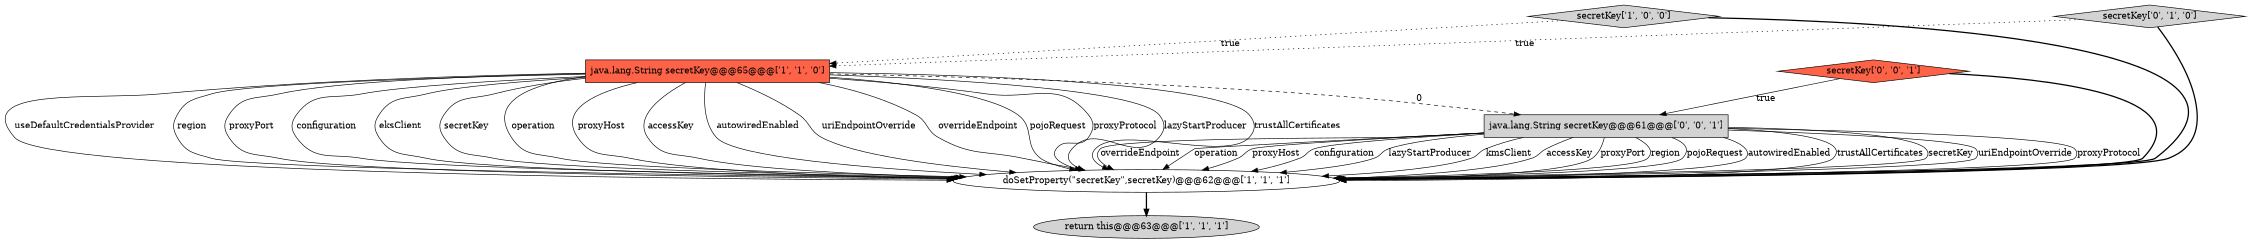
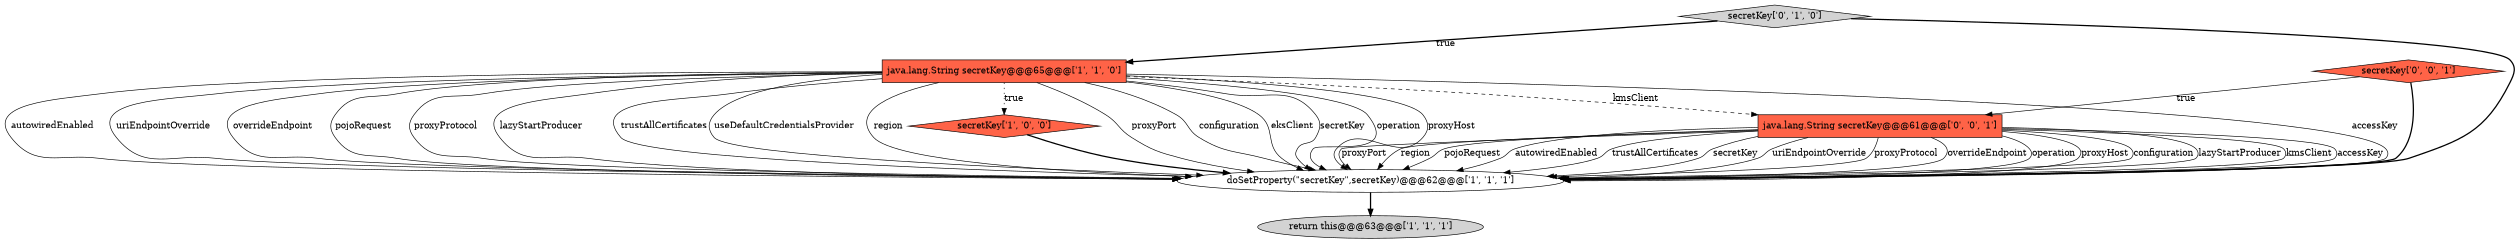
node "secretKey['1', '0', '0']": fillcolor lightgray -> tomato
edge "secretKey['1', '0', '0']" -> "java.lang.String secretKey@@@65@@@['1', '1', '0']": reversed
edge "secretKey['0', '1', '0']" -> "java.lang.String secretKey@@@65@@@['1', '1', '0']": style dotted -> bold
edge "java.lang.String secretKey@@@65@@@['1', '1', '0']" -> "java.lang.String secretKey@@@61@@@['0', '0', '1']": label "0" -> "kmsClient"
node "java.lang.String secretKey@@@61@@@['0', '0', '1']": fillcolor lightgray -> tomato
